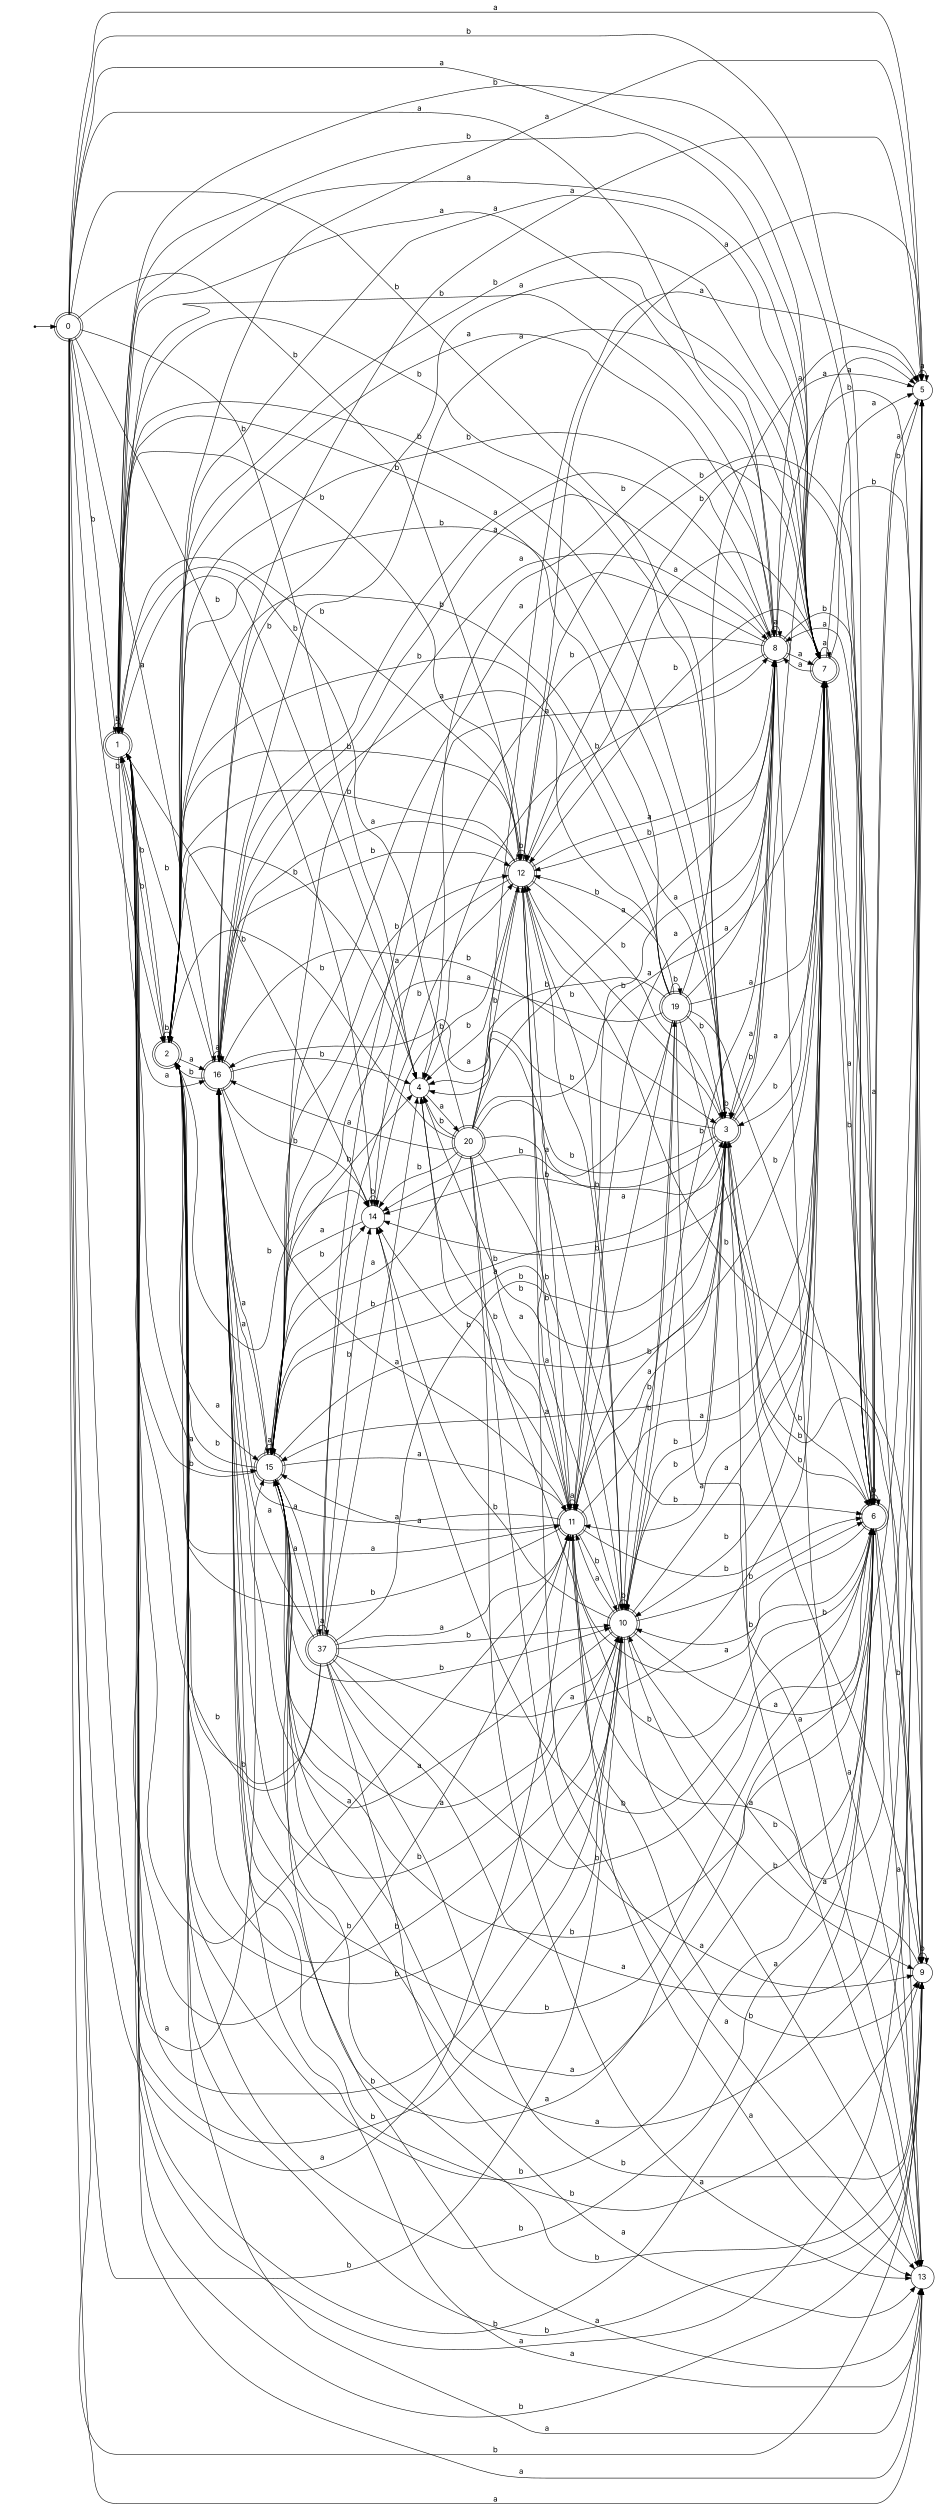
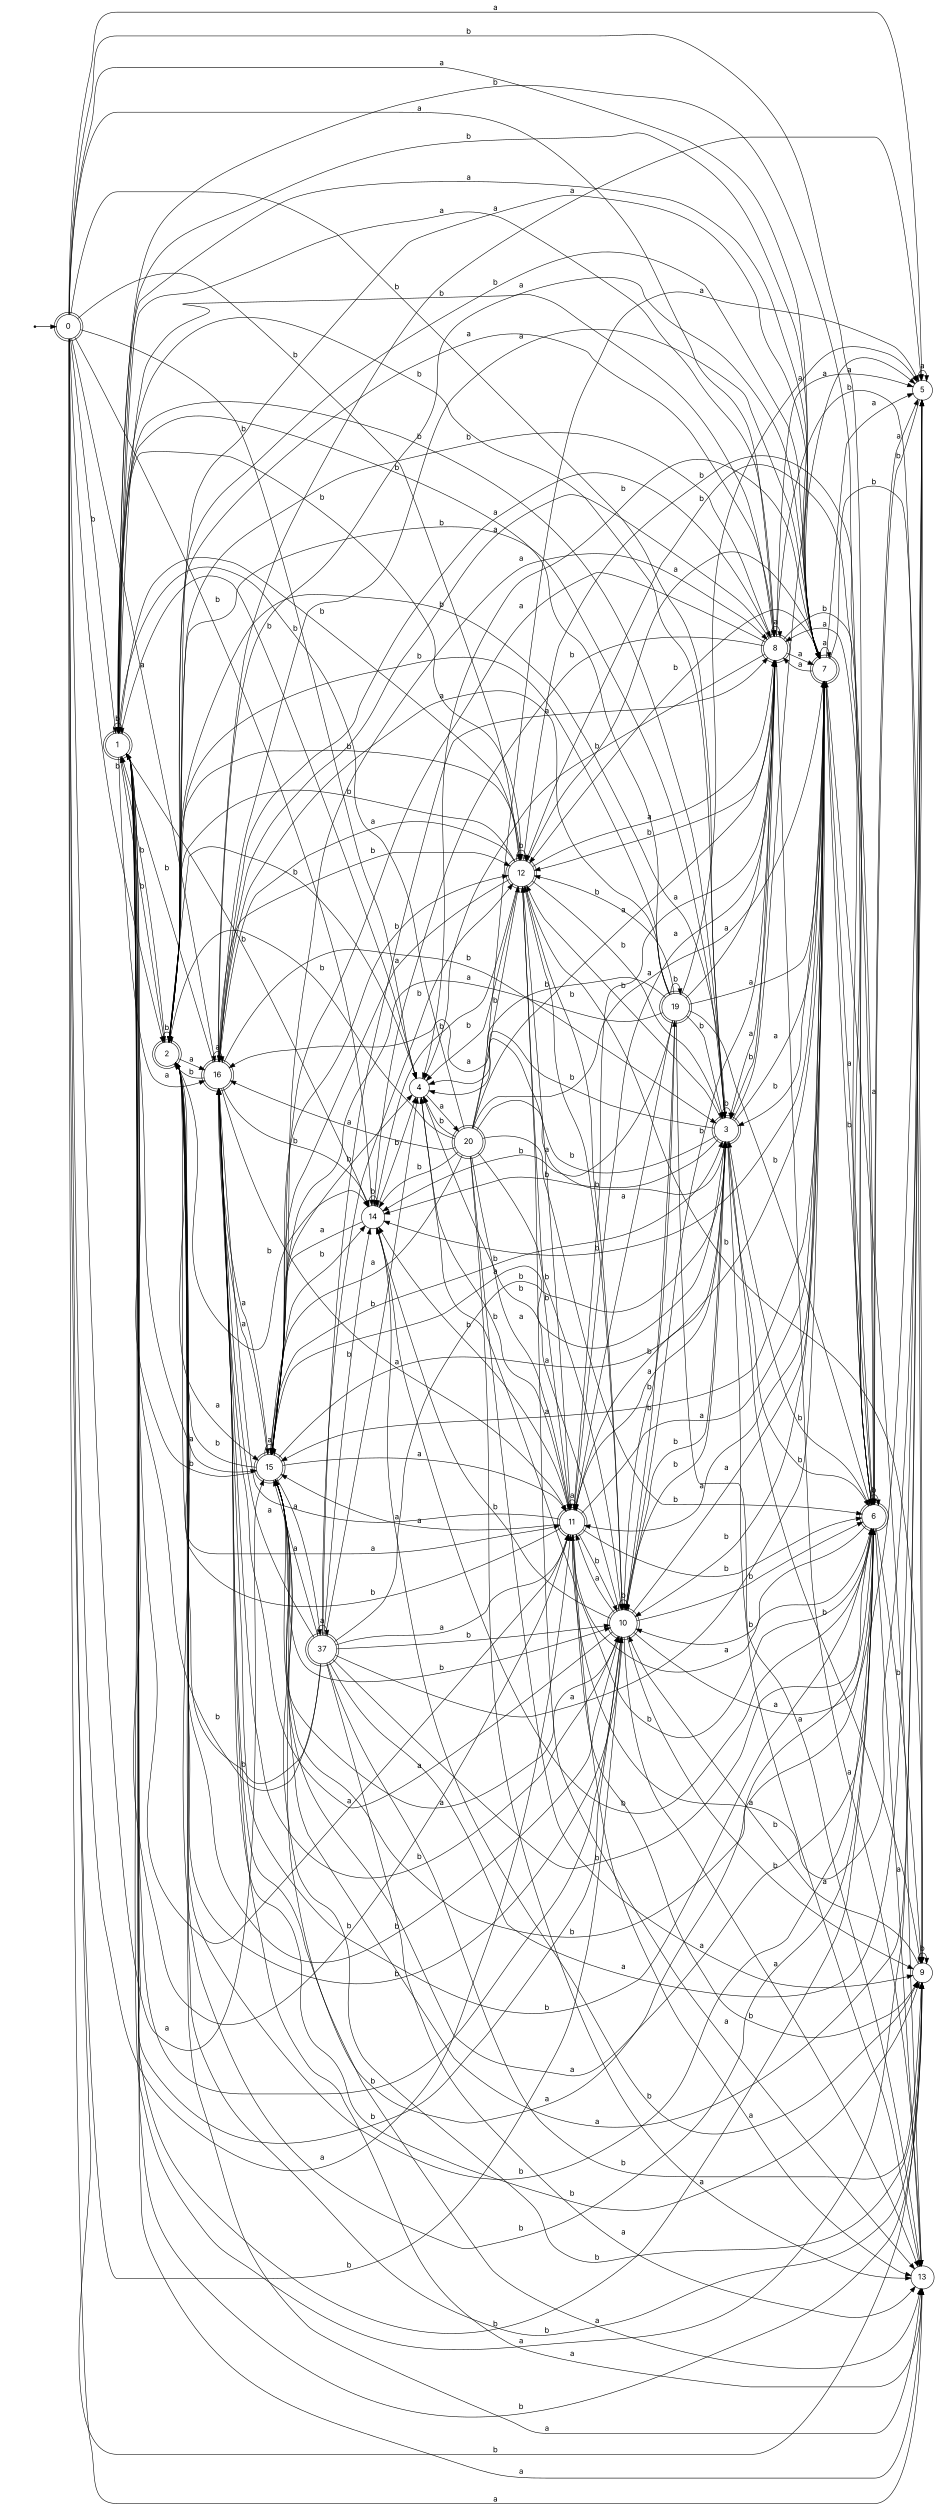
edge "2" -> "5": removed, label "a"
edge "12" -> "5": removed, label "a"
edge "16" -> "4": now "14" -> "4"
edge "19" -> "9": now "14" -> "9"
